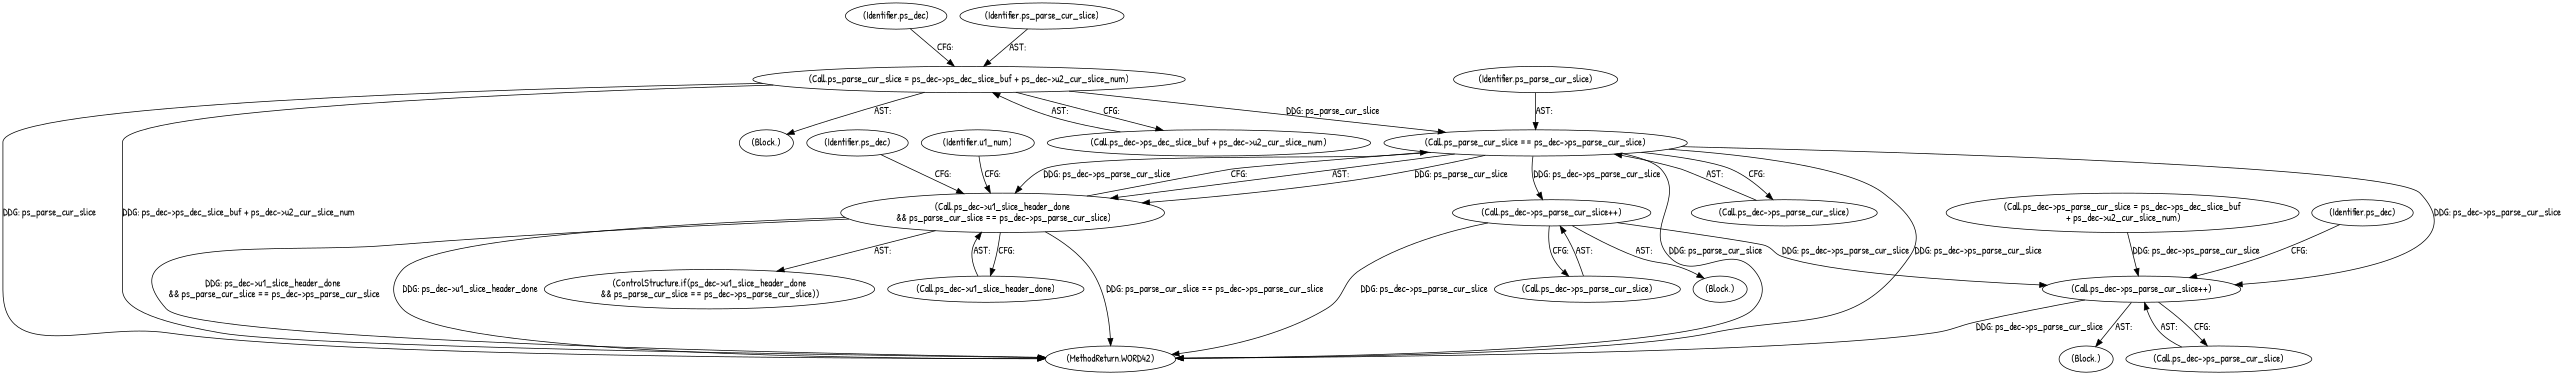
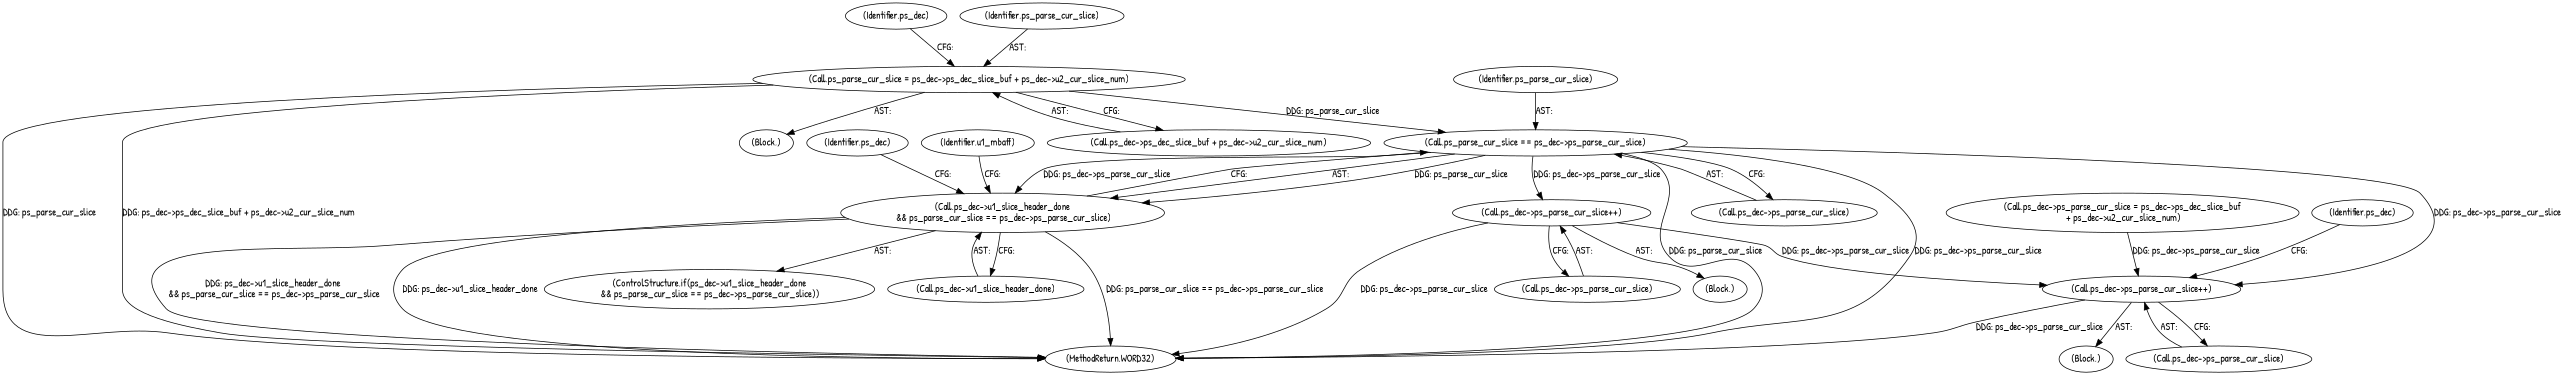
node "(Identifier,u1_num)": label "(Identifier,u1_num)" -> "(Identifier,u1_mbaff)"
node "(MethodReturn,WORD42)": label "(MethodReturn,WORD42)" -> "(MethodReturn,WORD32)"
